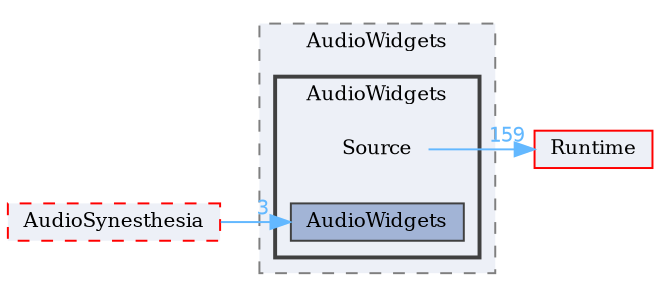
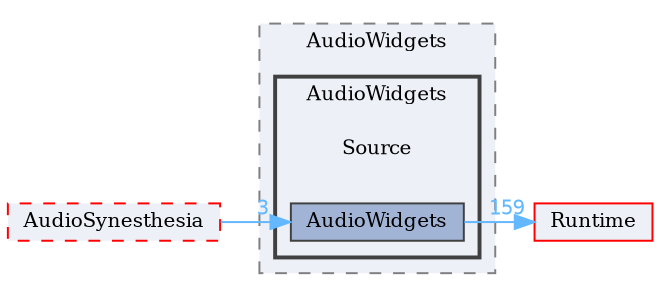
edge "Source" -> "Runtime": now "AudioWidgets" -> "Runtime"
